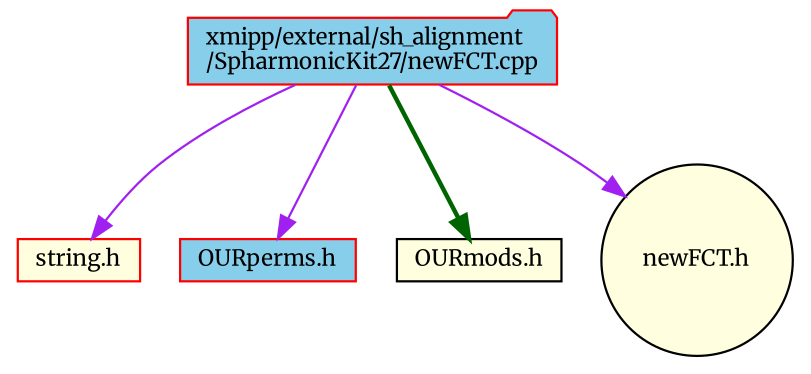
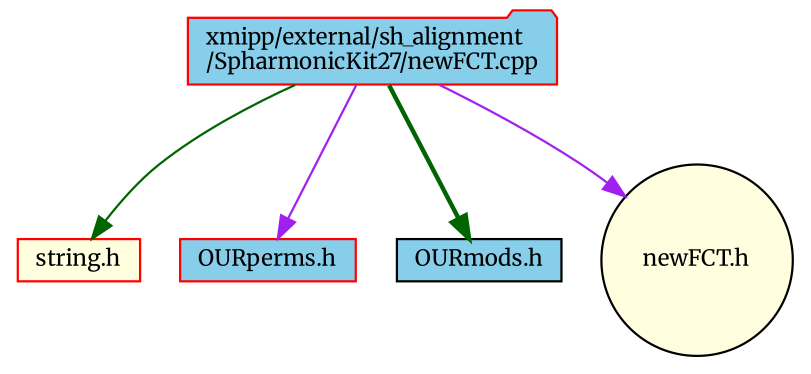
edge "xmipp/external/sh_alignment /SpharmonicKit27/newFCT.cpp" -> "string.h": color purple -> darkgreen
node "OURmods.h": fillcolor lightyellow -> skyblue
